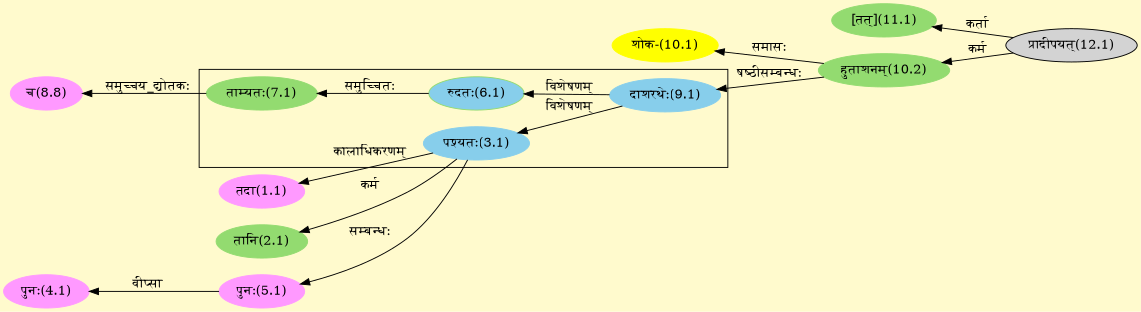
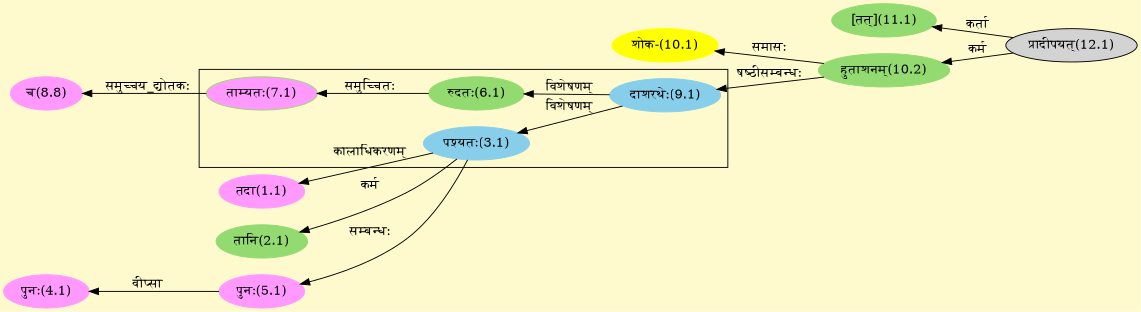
node "ताम्यतः(7.1)": fillcolor #93db70 -> #ff99ff
node "रुदतः(6.1)": fillcolor #87ceeb -> #93db70
